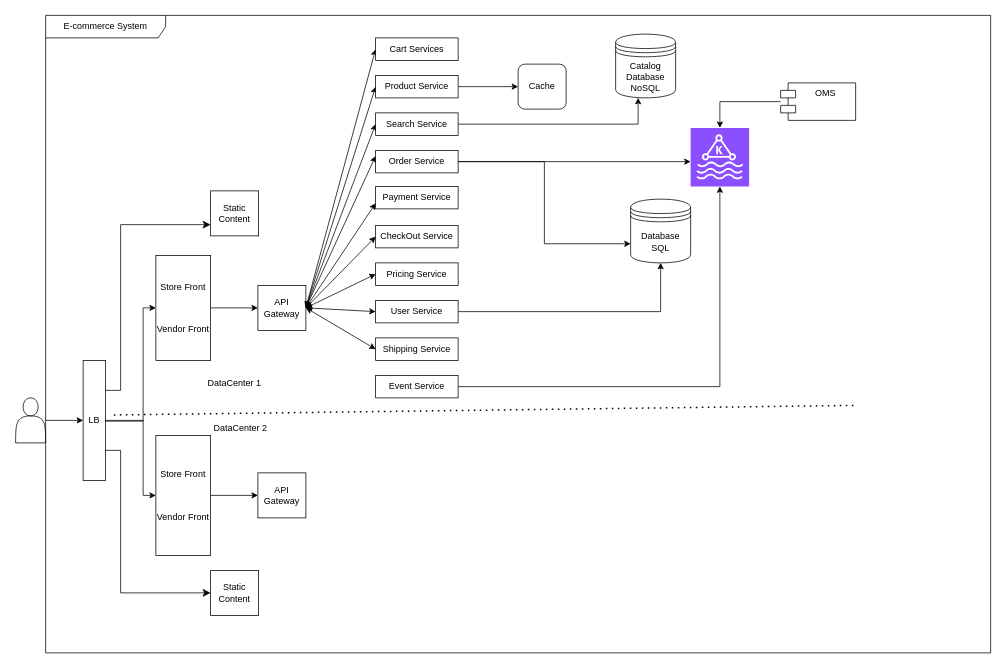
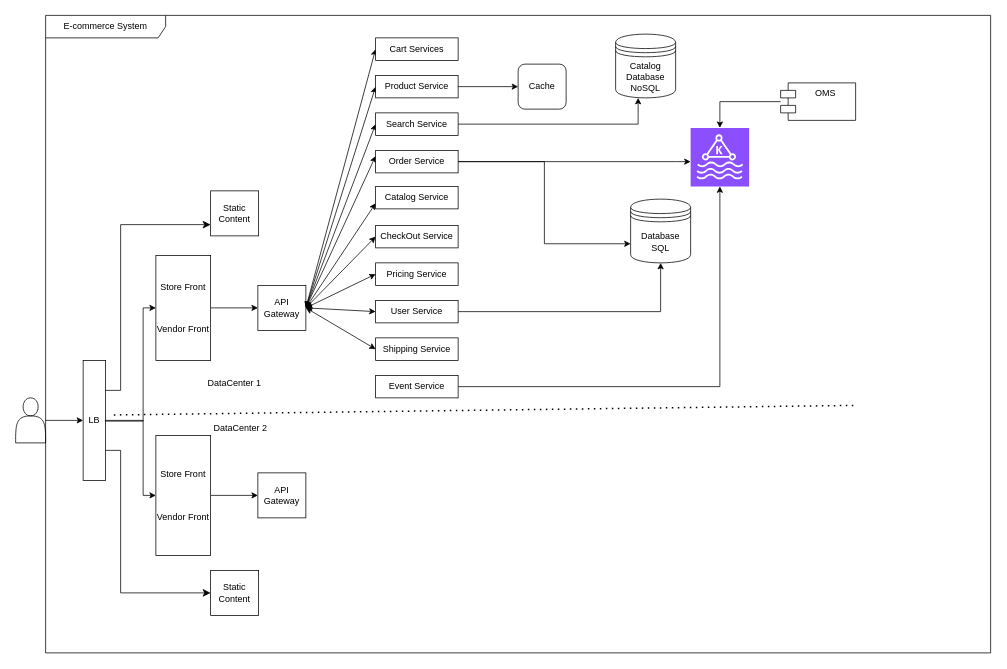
node "Payment Service": label "Payment Service" -> "Catalog Service"
